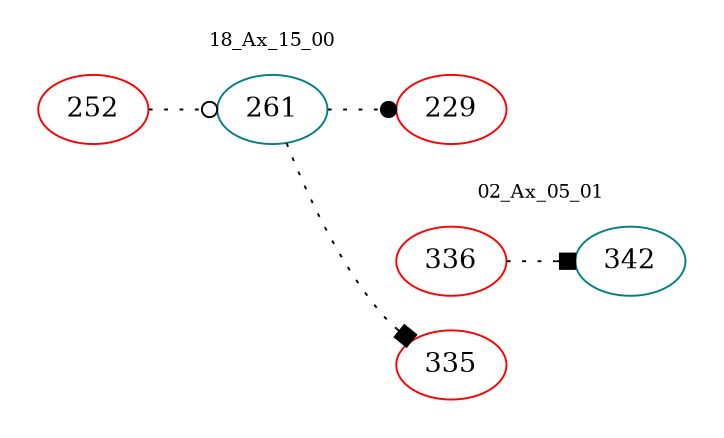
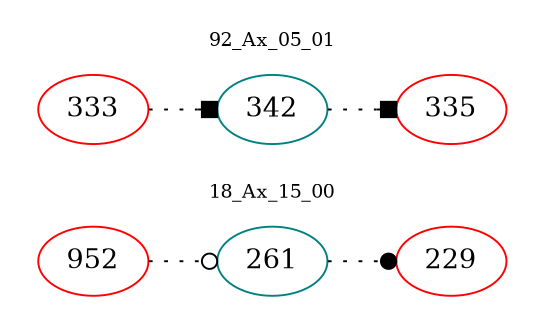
node "252": label "252" -> "952"
cluster "02_Ax_05_01": label "02_Ax_05_01" -> "92_Ax_05_01"
edge "261" -> "335": now "342" -> "335"
node "336": label "336" -> "333"
